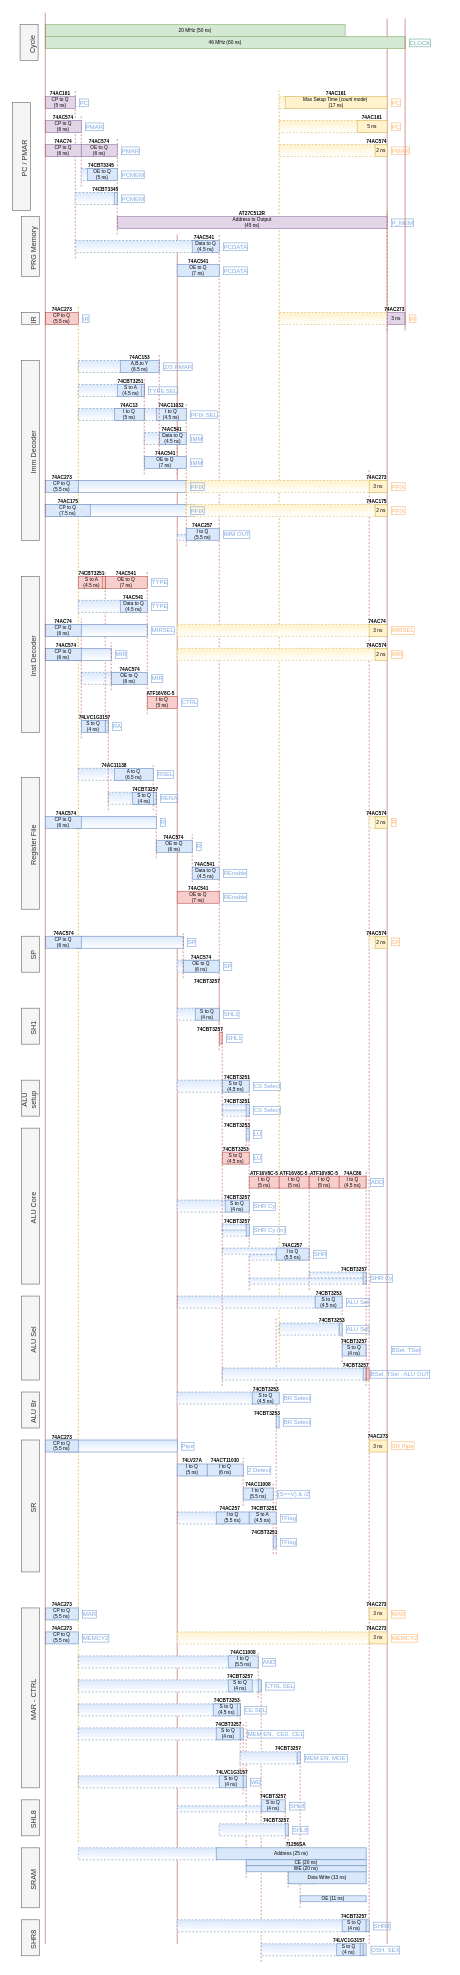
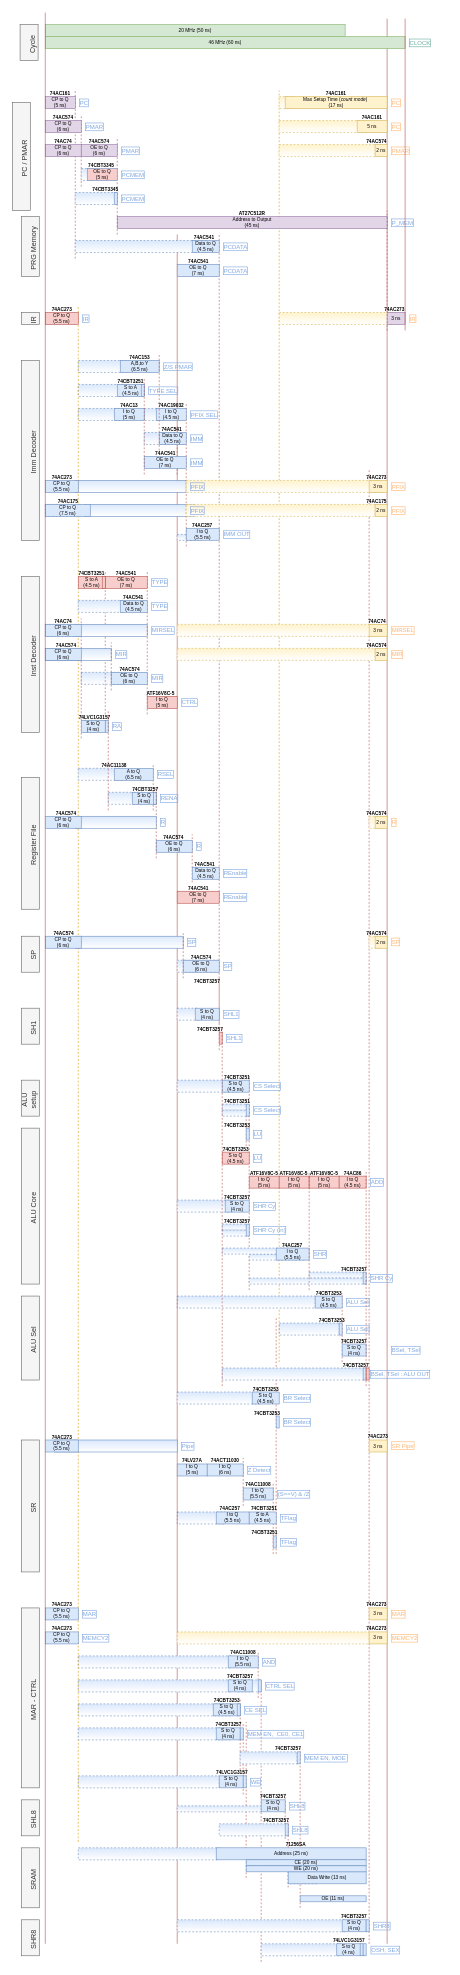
node "OE to Q (5 ns)": fillcolor #dae8fc -> #f8cecc
node "74AC11032": label "74AC11032" -> "74AC19032"
node "ALU Br": removed
